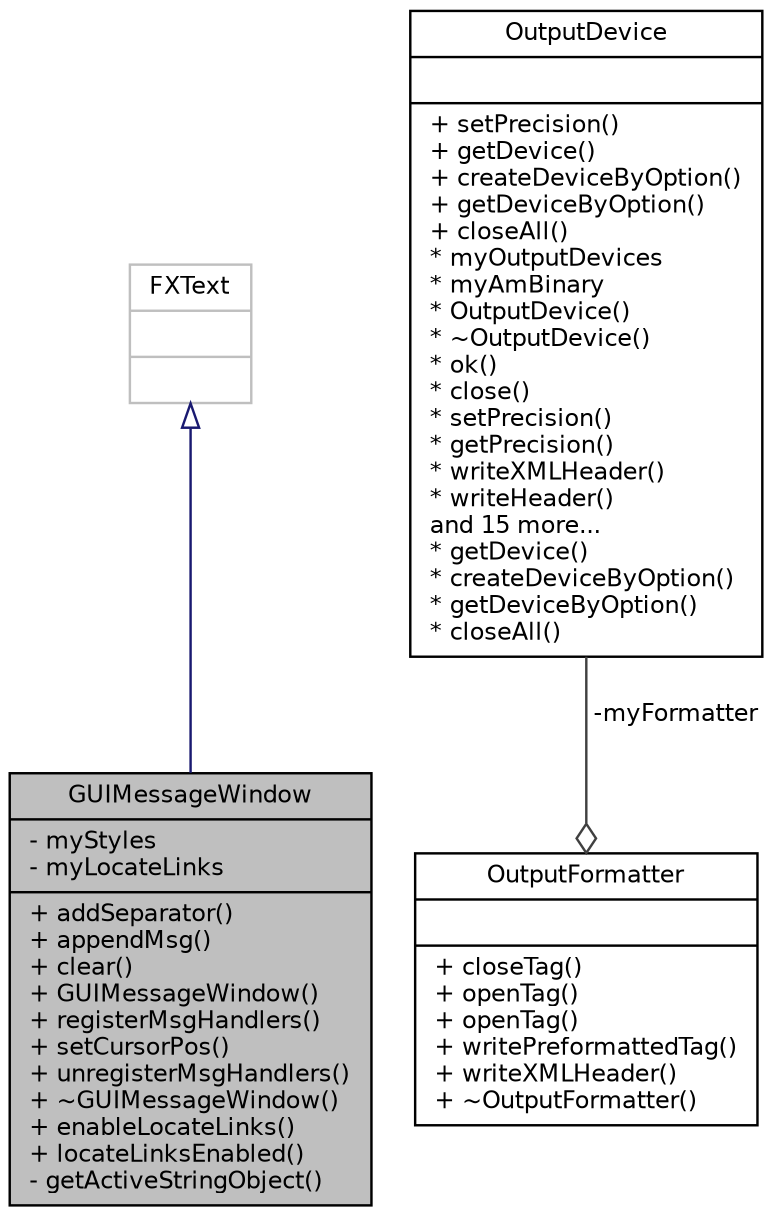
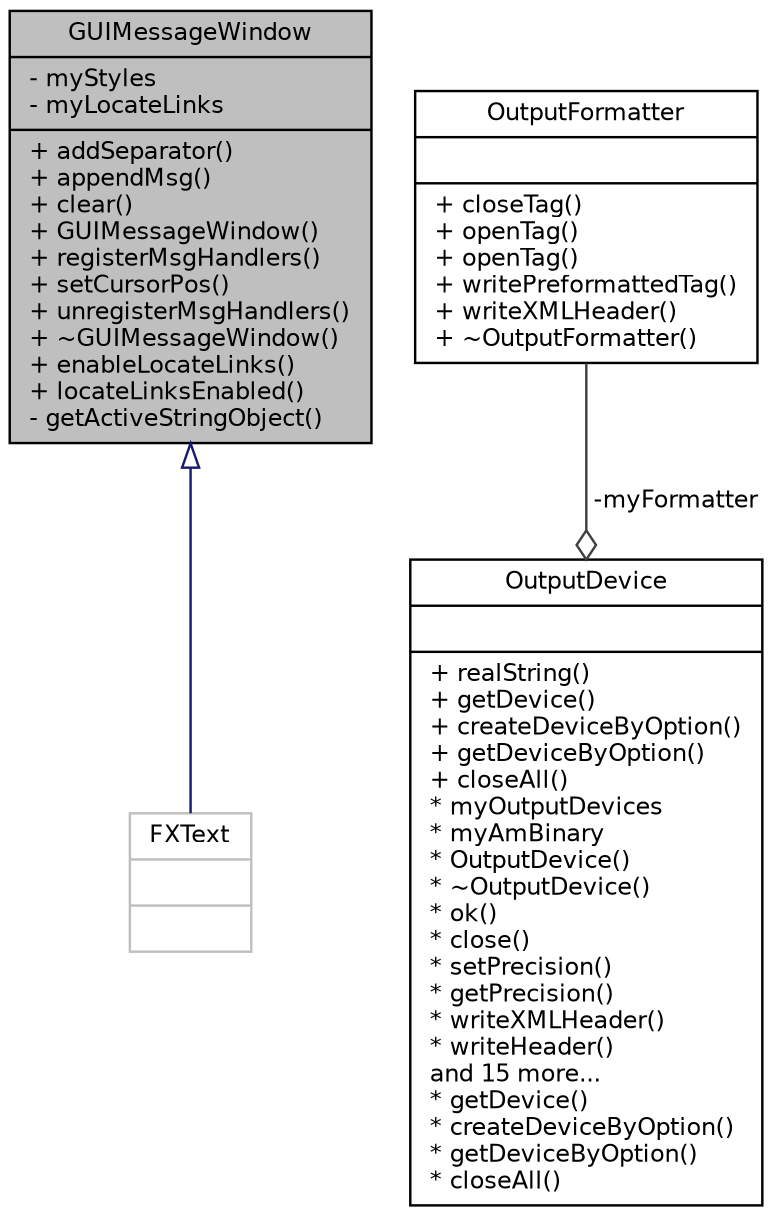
node "OutputDevice": text "+ setPrecision()" -> "+ realString()"
edge "GUIMessageWindow" -> "FXText": reversed
edge "OutputDevice" -> "OutputFormatter": reversed
